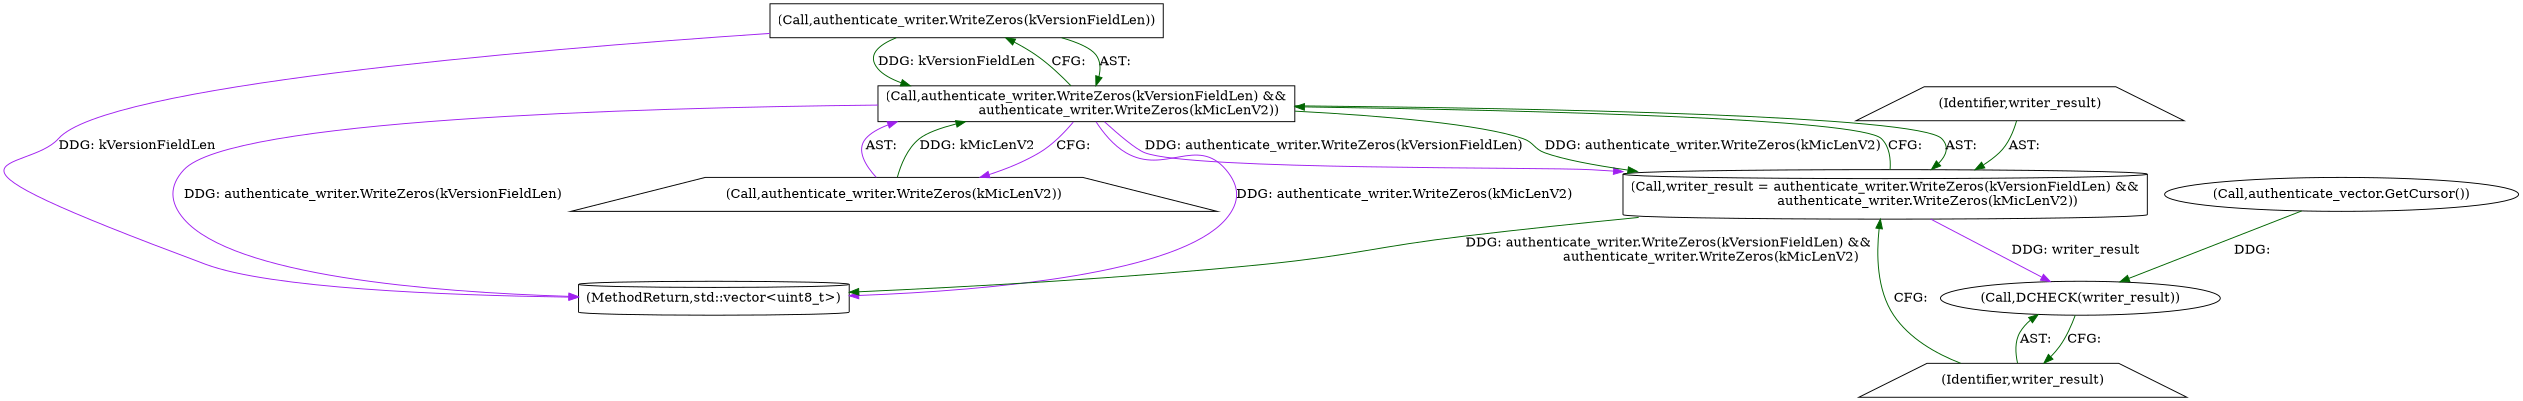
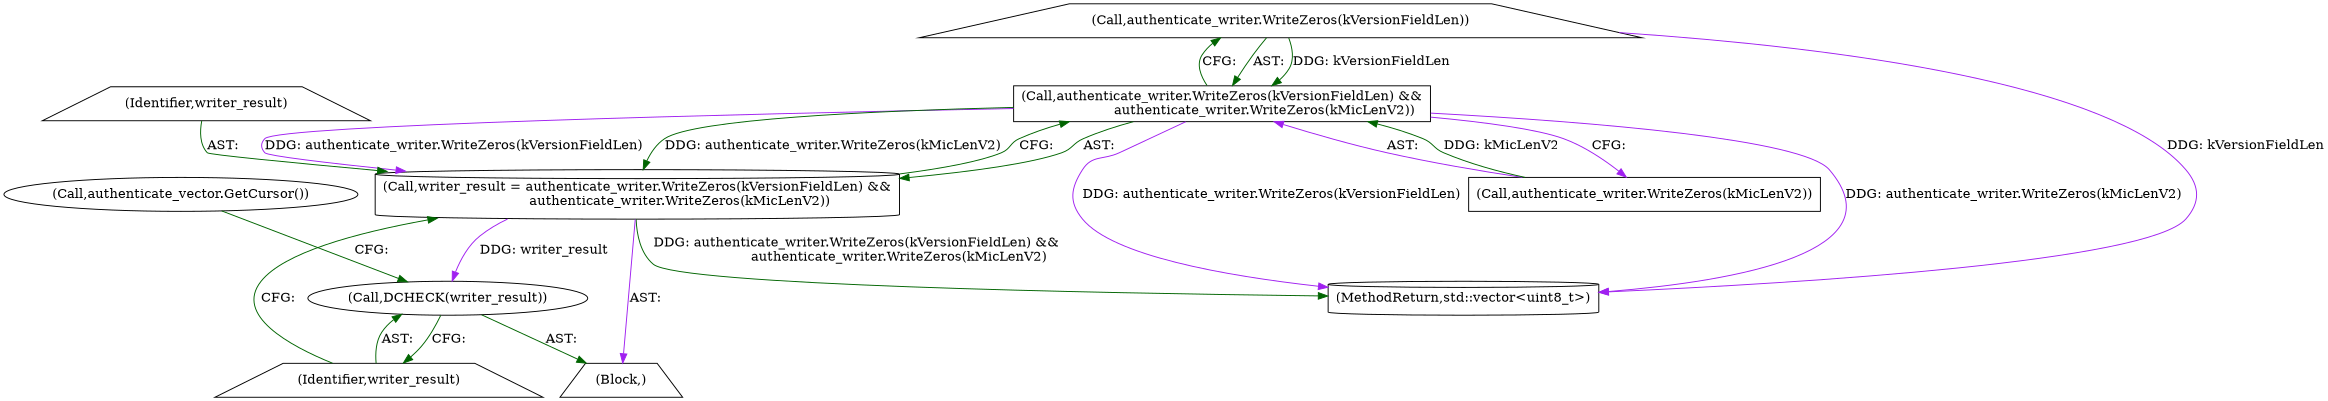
node "(Call,authenticate_writer.WriteZeros(kVersionFieldLen))": shape box -> trapezium
node "(Call,authenticate_writer.WriteZeros(kMicLenV2))": shape trapezium -> box
edge "(Call,authenticate_vector.GetCursor())" -> "(Call,DCHECK(writer_result))": label "DDG: " -> "CFG: "
node "(Block,)": added
